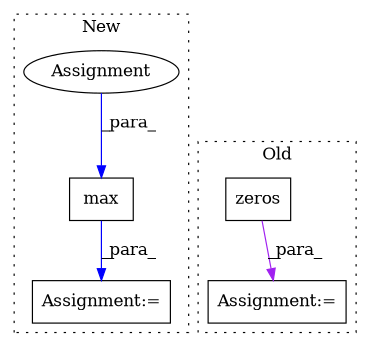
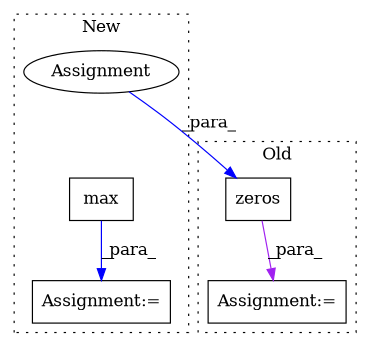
edge "Assignment" -> "max": now "Assignment" -> "zeros"
